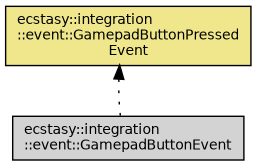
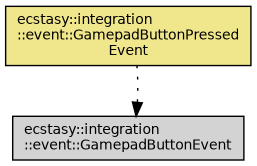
edge "ecstasy::integration ::event::GamepadButtonEvent" -> "ecstasy::integration ::event::GamepadButtonPressed Event": reversed
